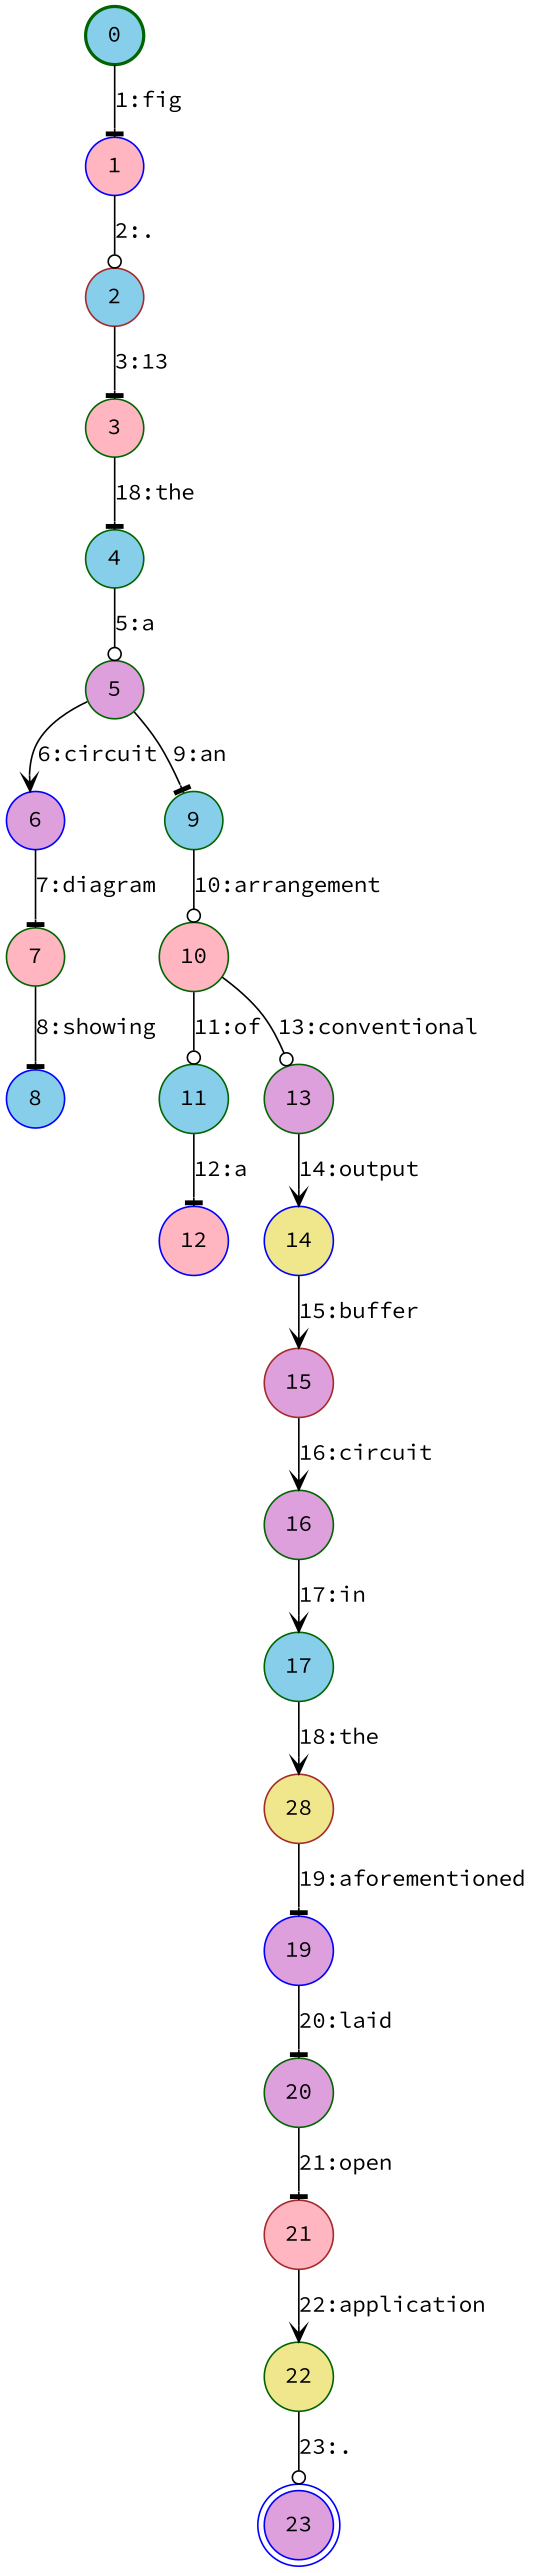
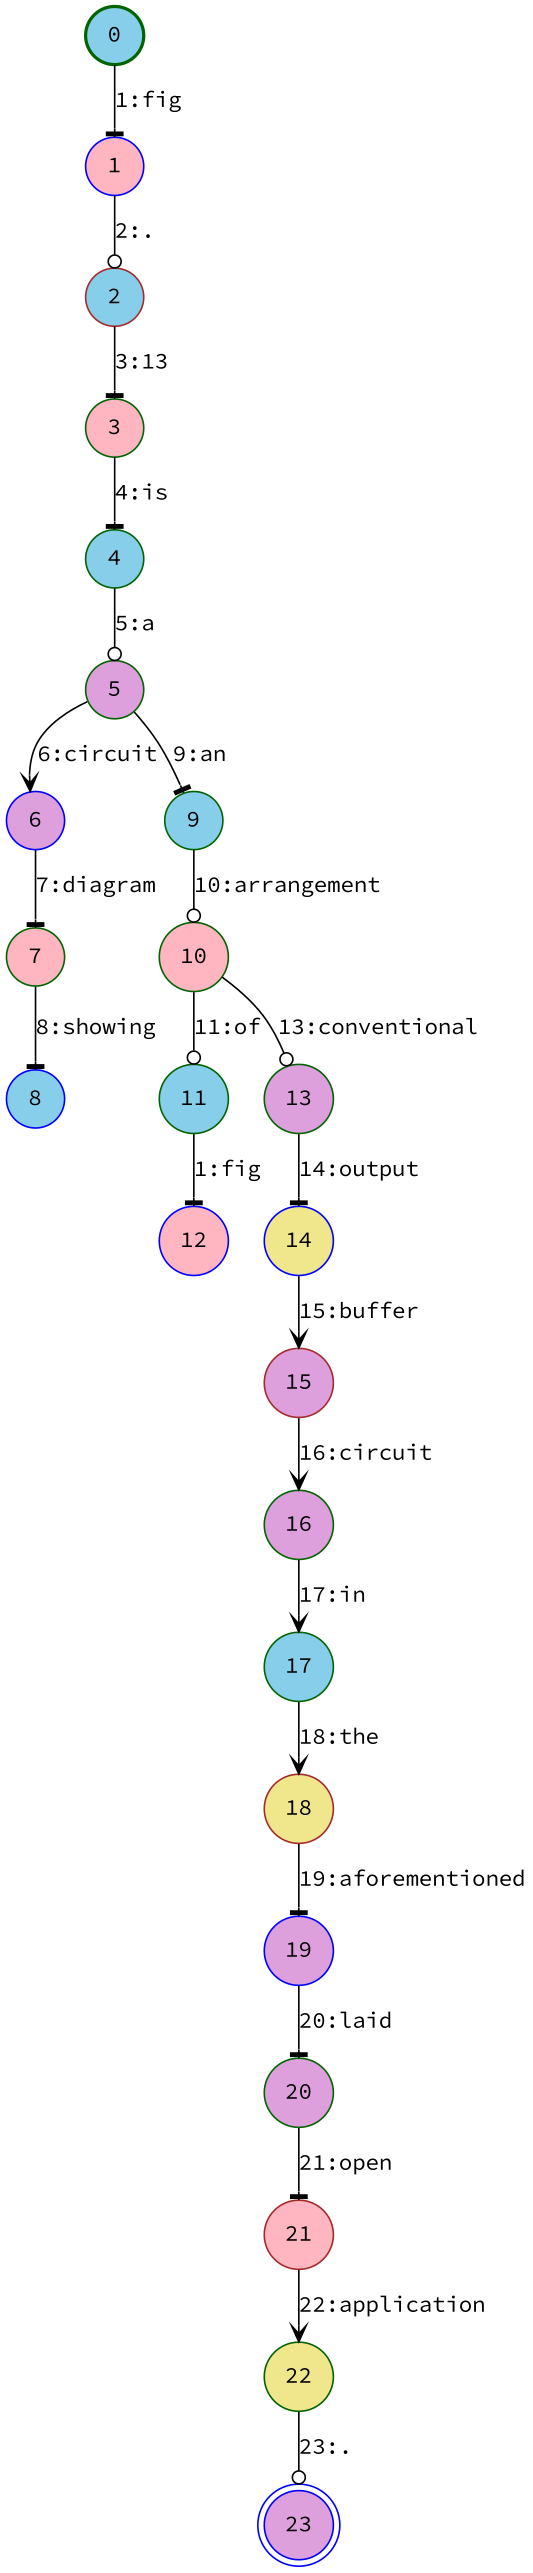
edge "3" -> "4": label "18:the" -> "4:is"
edge "13" -> "14": arrowhead vee -> tee
edge "11" -> "12": label "12:a" -> "1:fig"
node "28": label "28" -> "18"
